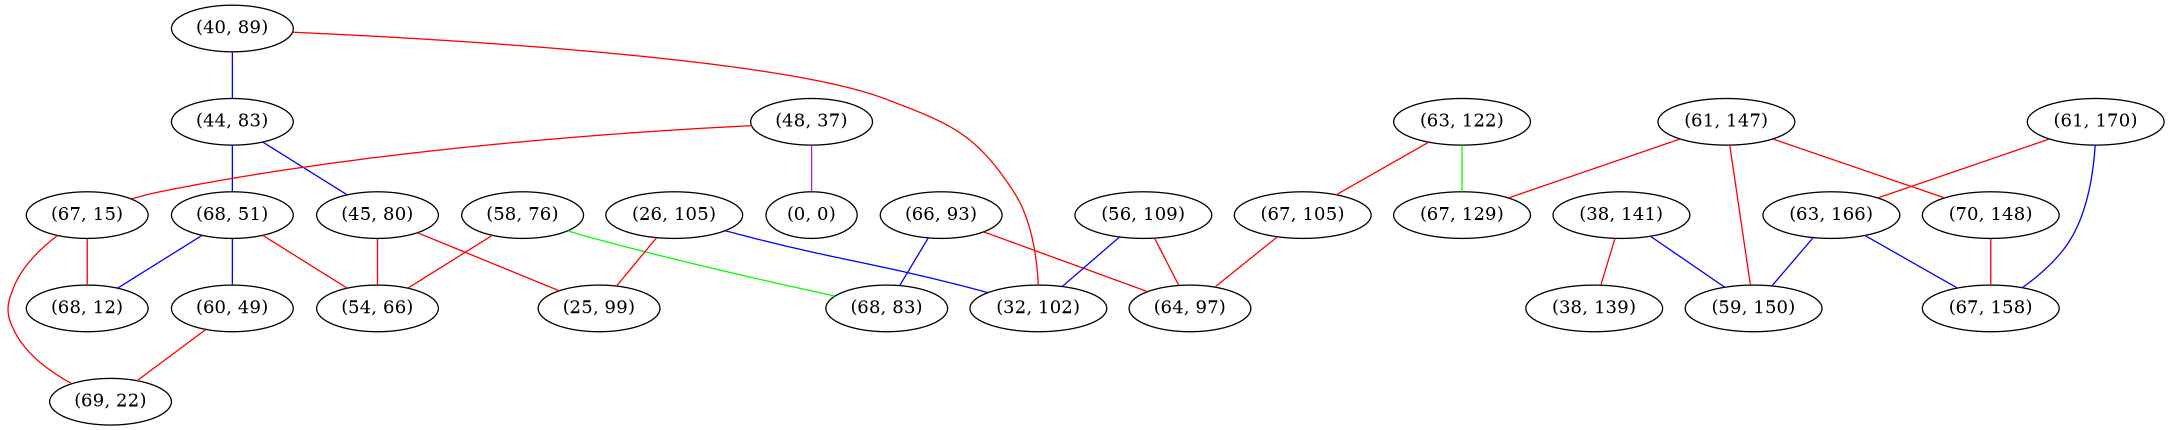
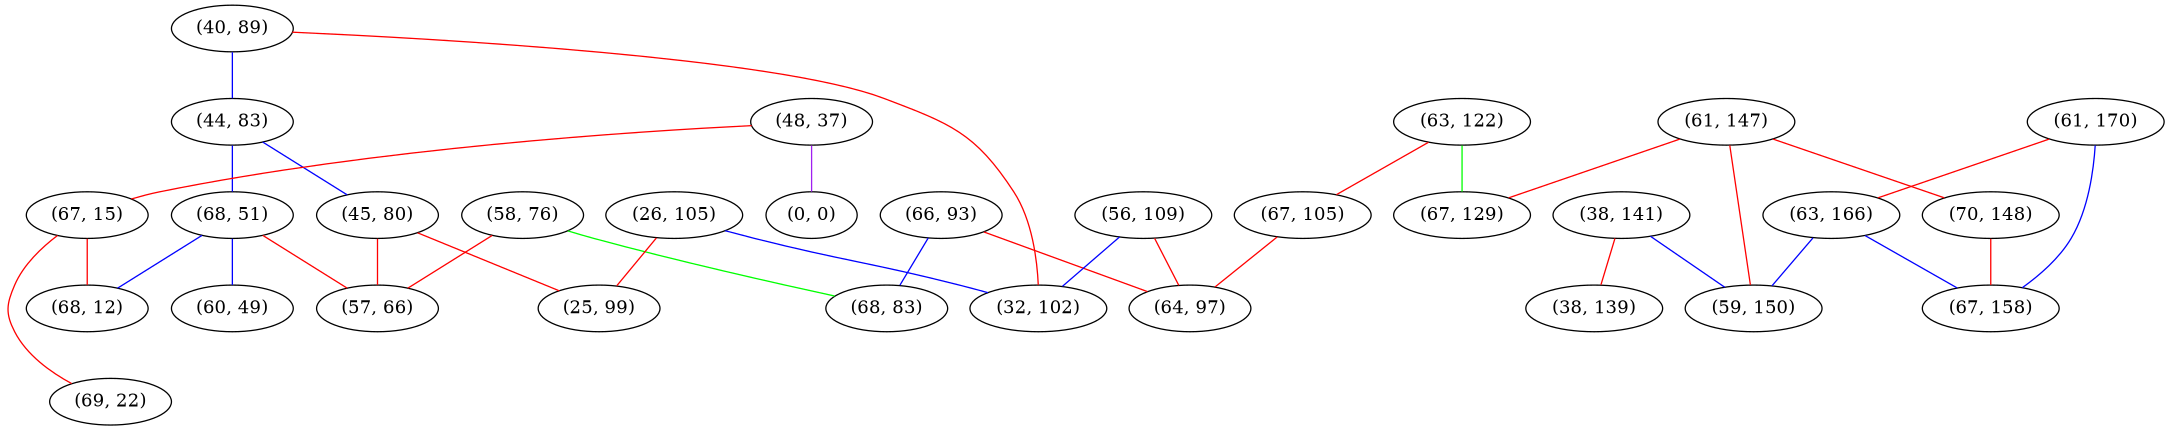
node "(54, 66)": label "(54, 66)" -> "(57, 66)"
edge "(60, 49)" -- "(69, 22)": removed
